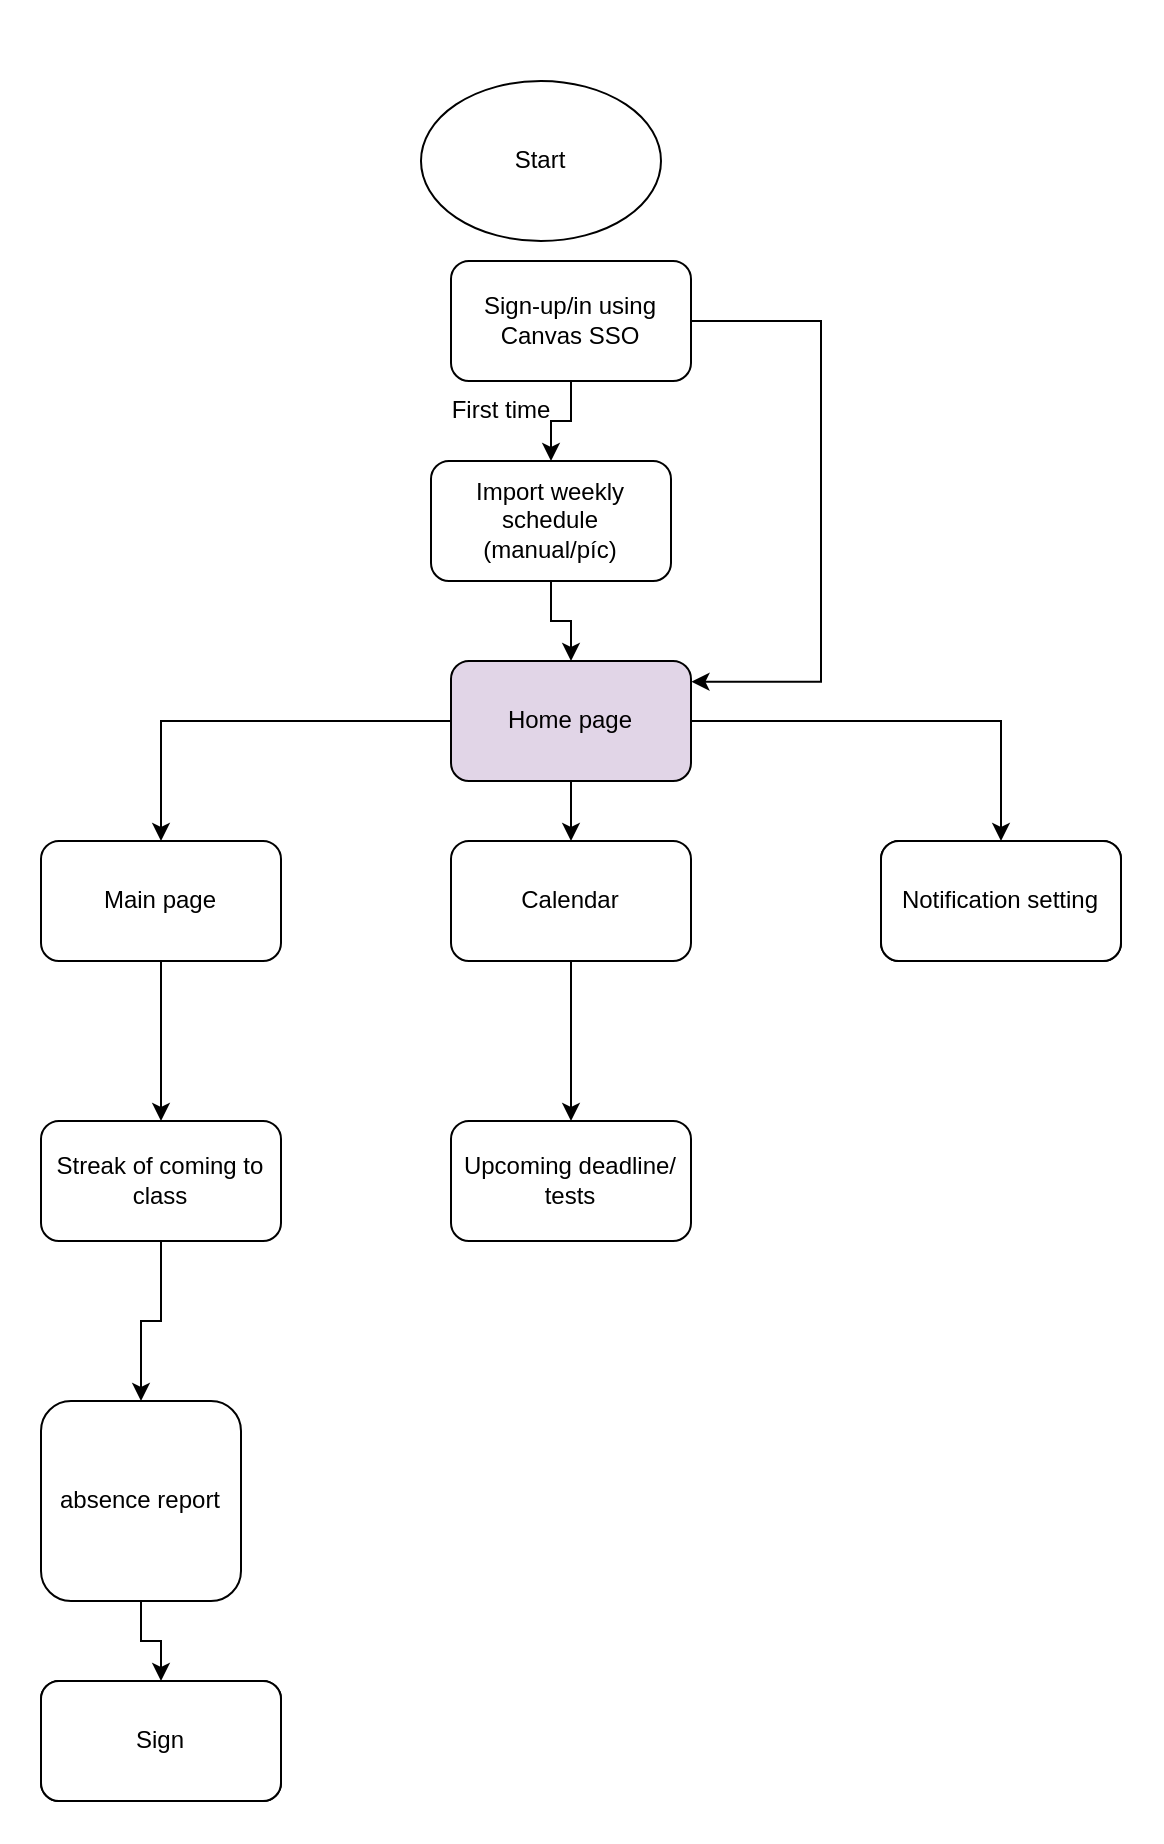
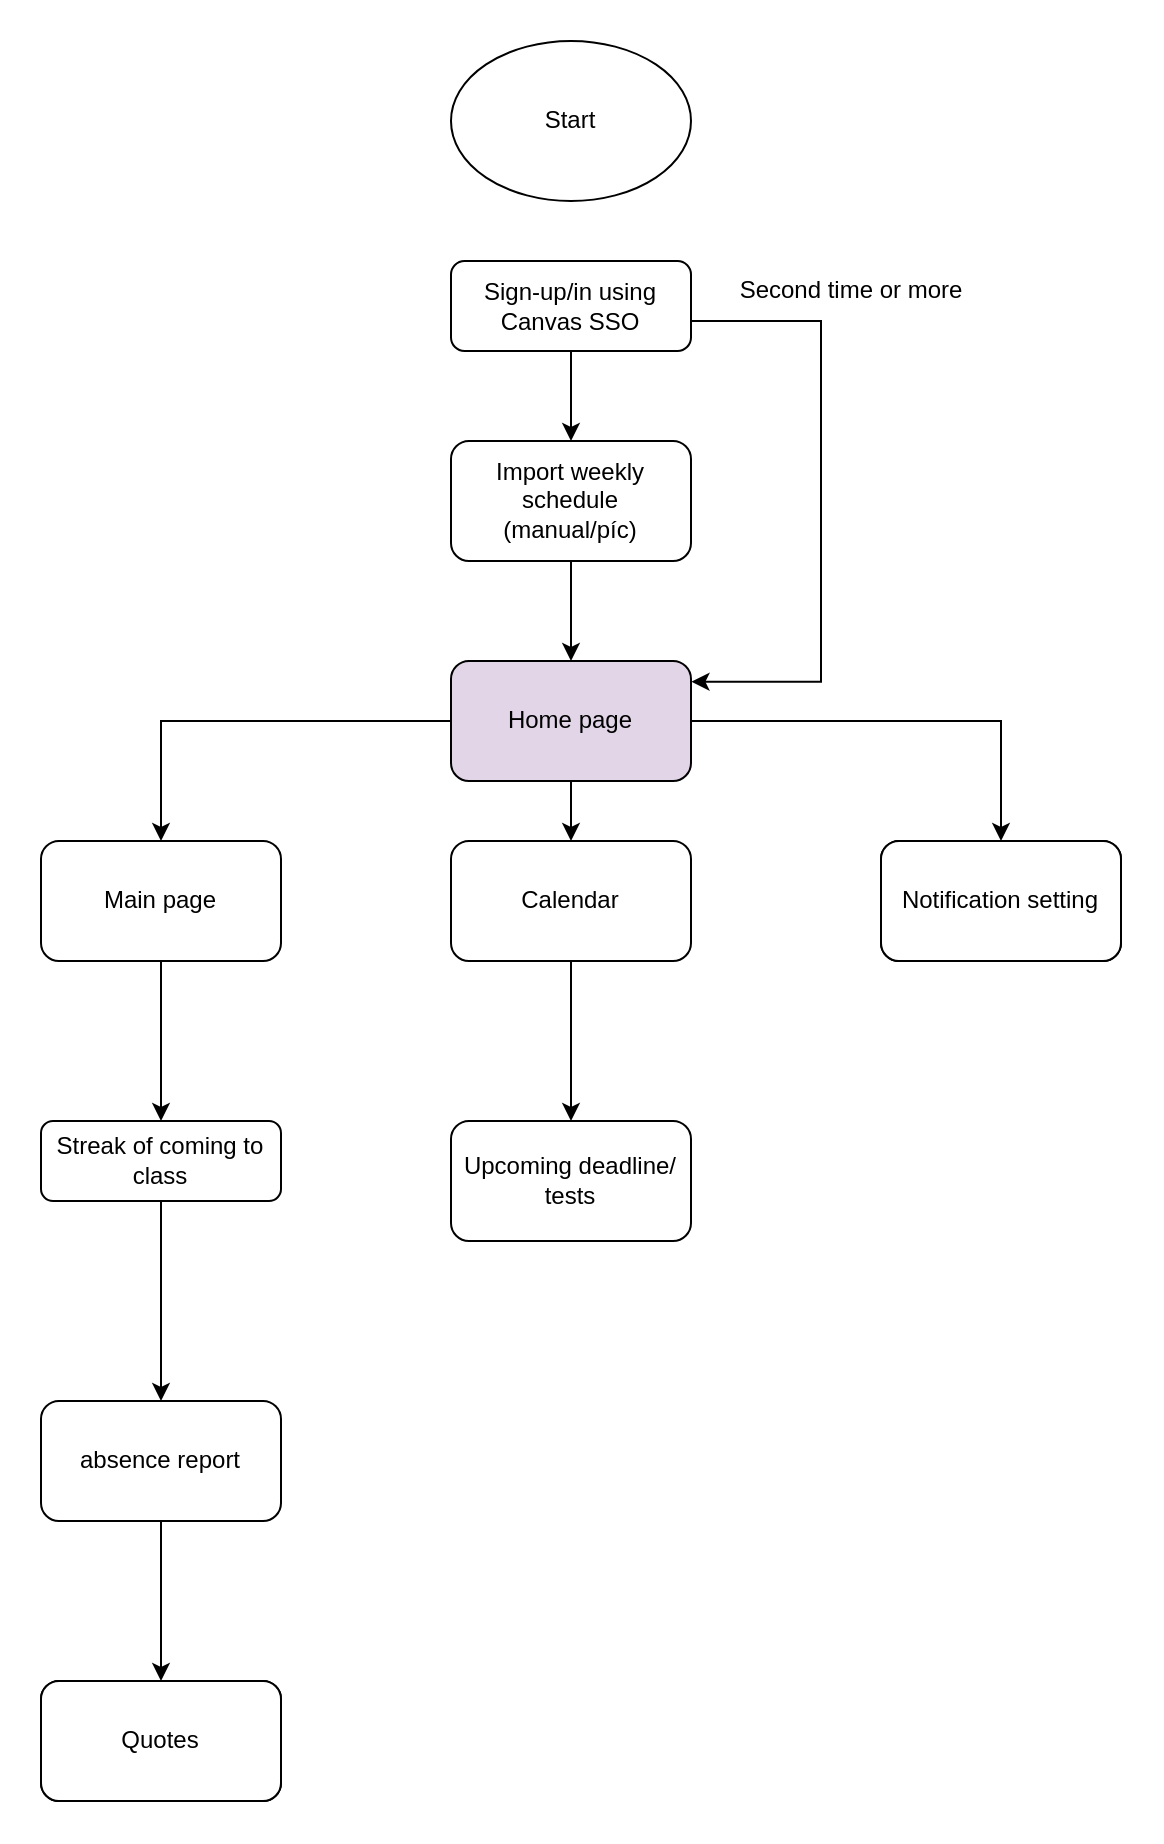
node "Start": moved (541, 161) -> (571, 121)
node "Second time or more": added
node "Sign-up/in using Canvas SSO": size 240x120 -> 240x90
node "First time": removed
node "Import weekly schedule (manual/píc)": moved (551, 521) -> (571, 501)
node "Streak of coming to class": size 240x120 -> 240x80
node "absence report": size 200x200 -> 240x120
node "Sign": label "Sign" -> "Quotes"
